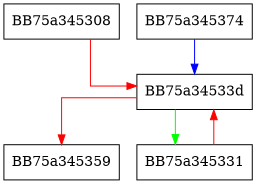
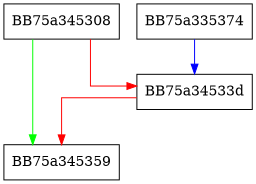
node "BB75a345374": label "BB75a345374" -> "BB75a335374"
edge "BB75a345308" -> "BB75a345359": added
node "BB75a345331": removed
